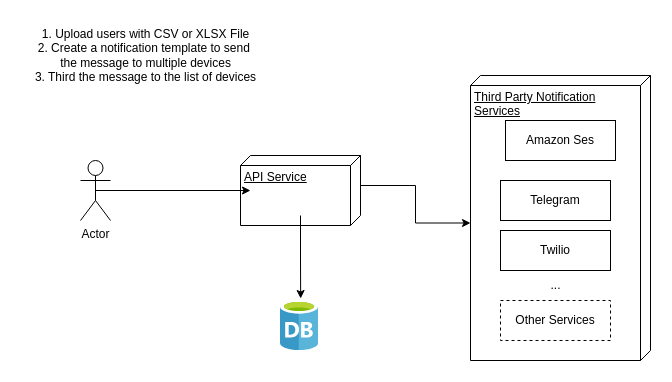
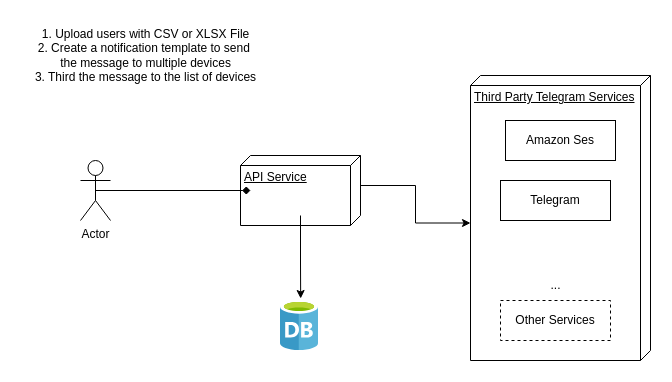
node "Third Party Notification Services": label "Third Party Notification Services" -> "Third Party Telegram Services"
edge "Actor" -> "API Service": arrowhead classic -> diamond
node "Twilio": removed
